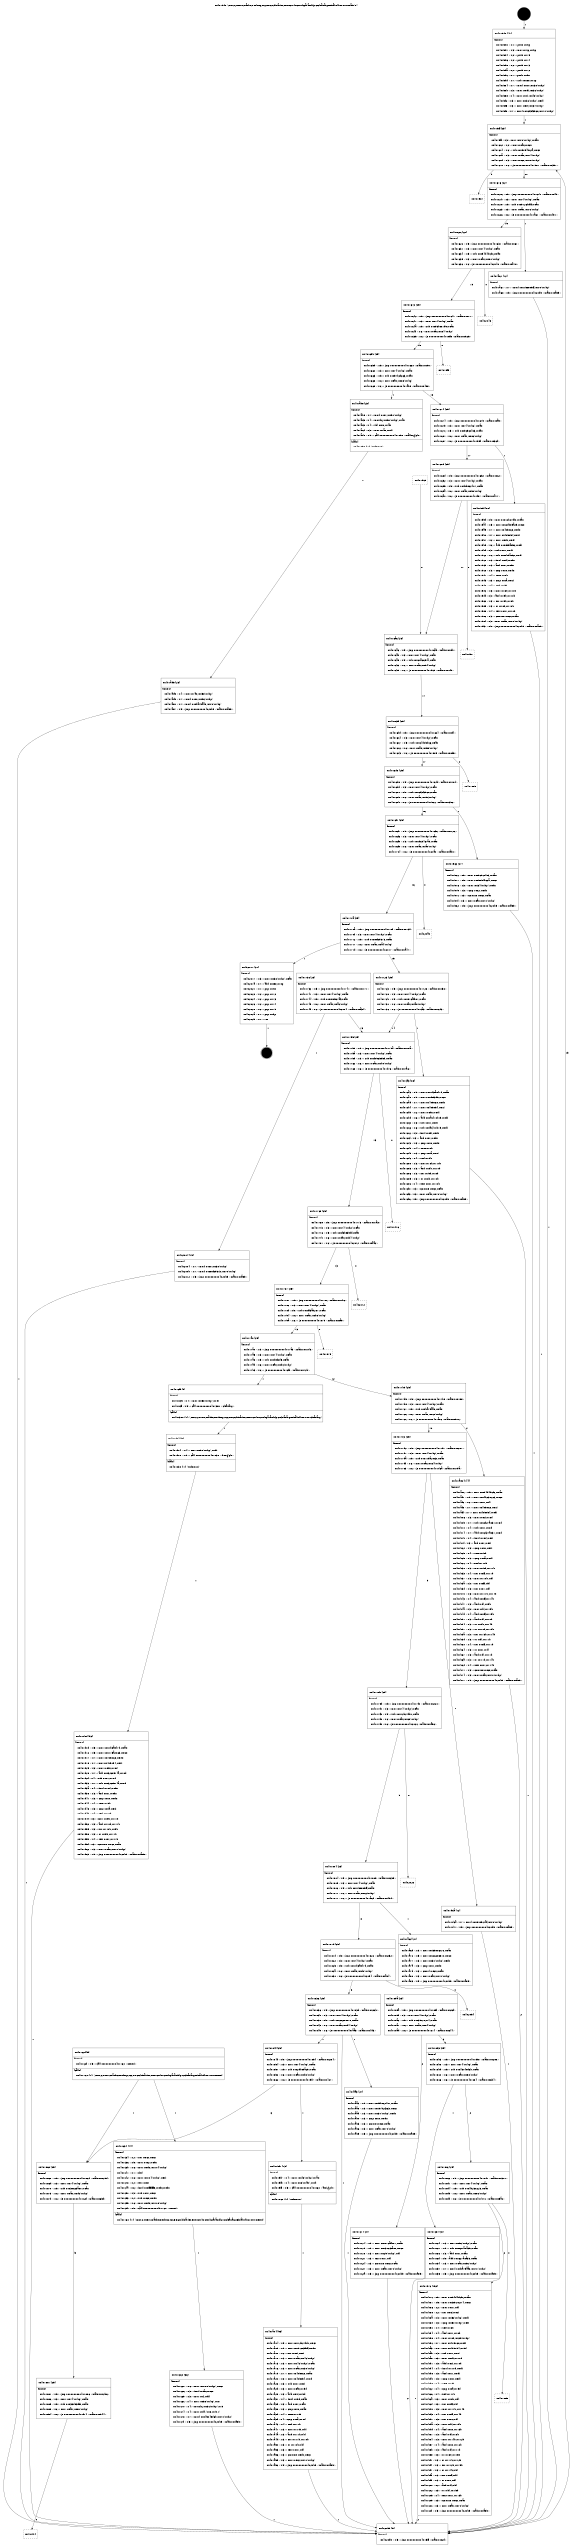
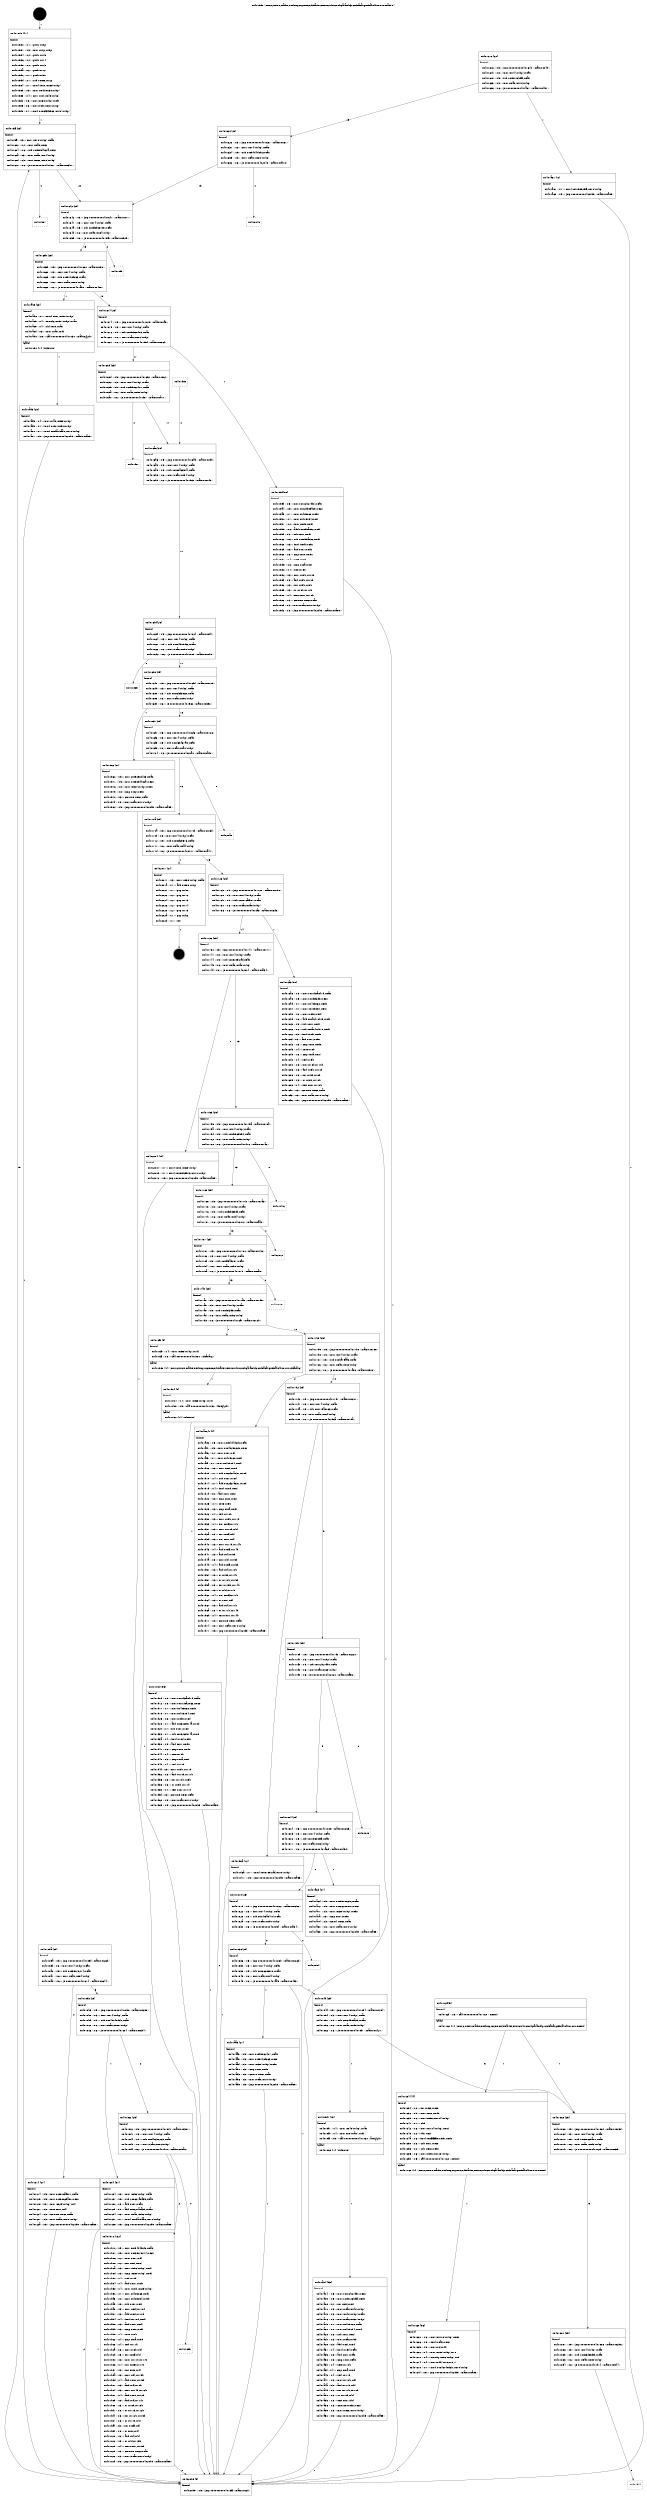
edge "0x4015ff [23]" -> "0x401616 [22]": now "0x4015ff [23]" -> "0x401642 [25]"
edge "0x401723 [25]" -> "0x401755 [25]": now "0x401723 [25]" -> "0x40173c [25]"
